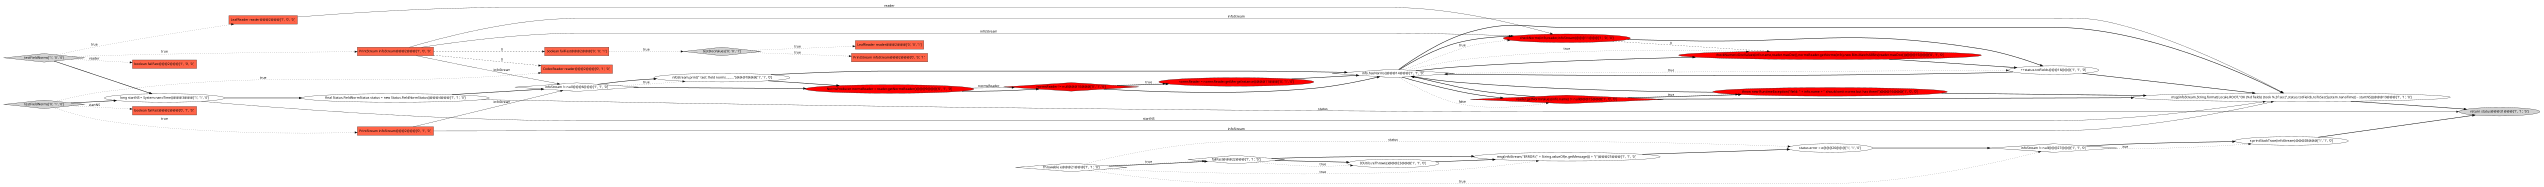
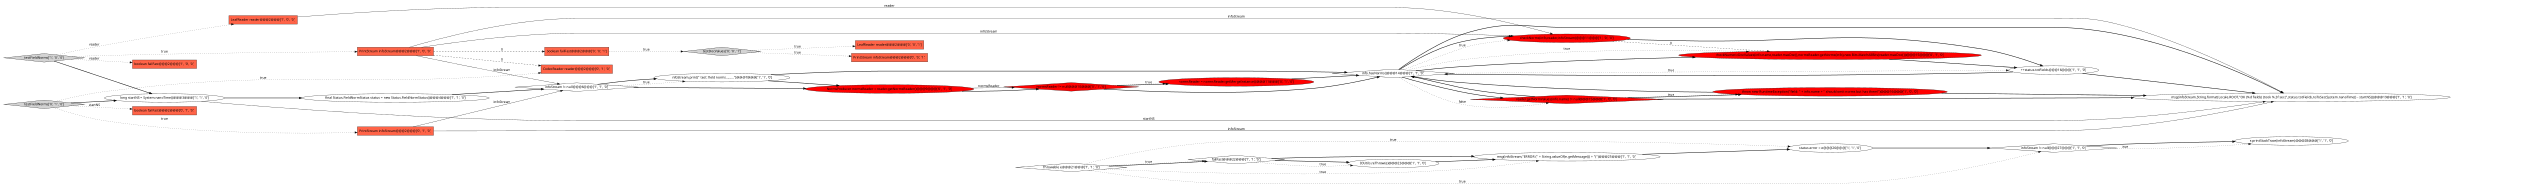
edge "testFieldNorms['1', '0', '0']" -> "LeafReader reader@@@2@@@['1', '0', '0']": label "true" -> "reader"
node "return status@@@31@@@['1', '1', '0']": removed
edge "Throwable e@@@21@@@['1', '1', '0']" -> "status.error = e@@@26@@@['1', '1', '0']": label "status" -> "true"
